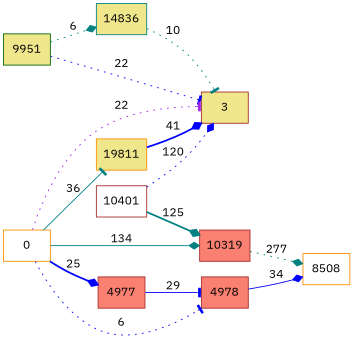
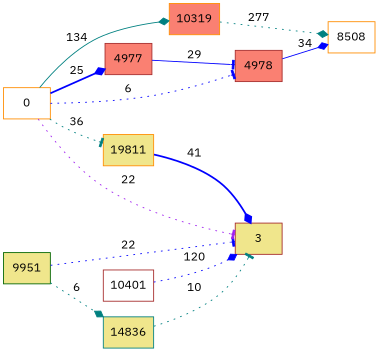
edge "0" -> "19811": style solid -> dotted
edge "10401" -> "10319": removed, label "125"
node "10319": color brown -> darkorange
